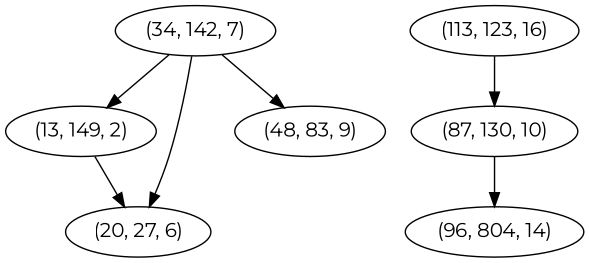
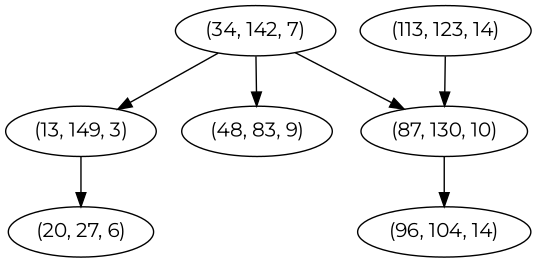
node "(113, 123, 16)": label "(113, 123, 16)" -> "(113, 123, 14)"
edge "(34, 142, 7)" -> "(20, 27, 6)": now "(34, 142, 7)" -> "(87, 130, 10)"
node "(13, 149, 2)": label "(13, 149, 2)" -> "(13, 149, 3)"
node "(96, 804, 14)": label "(96, 804, 14)" -> "(96, 104, 14)"
